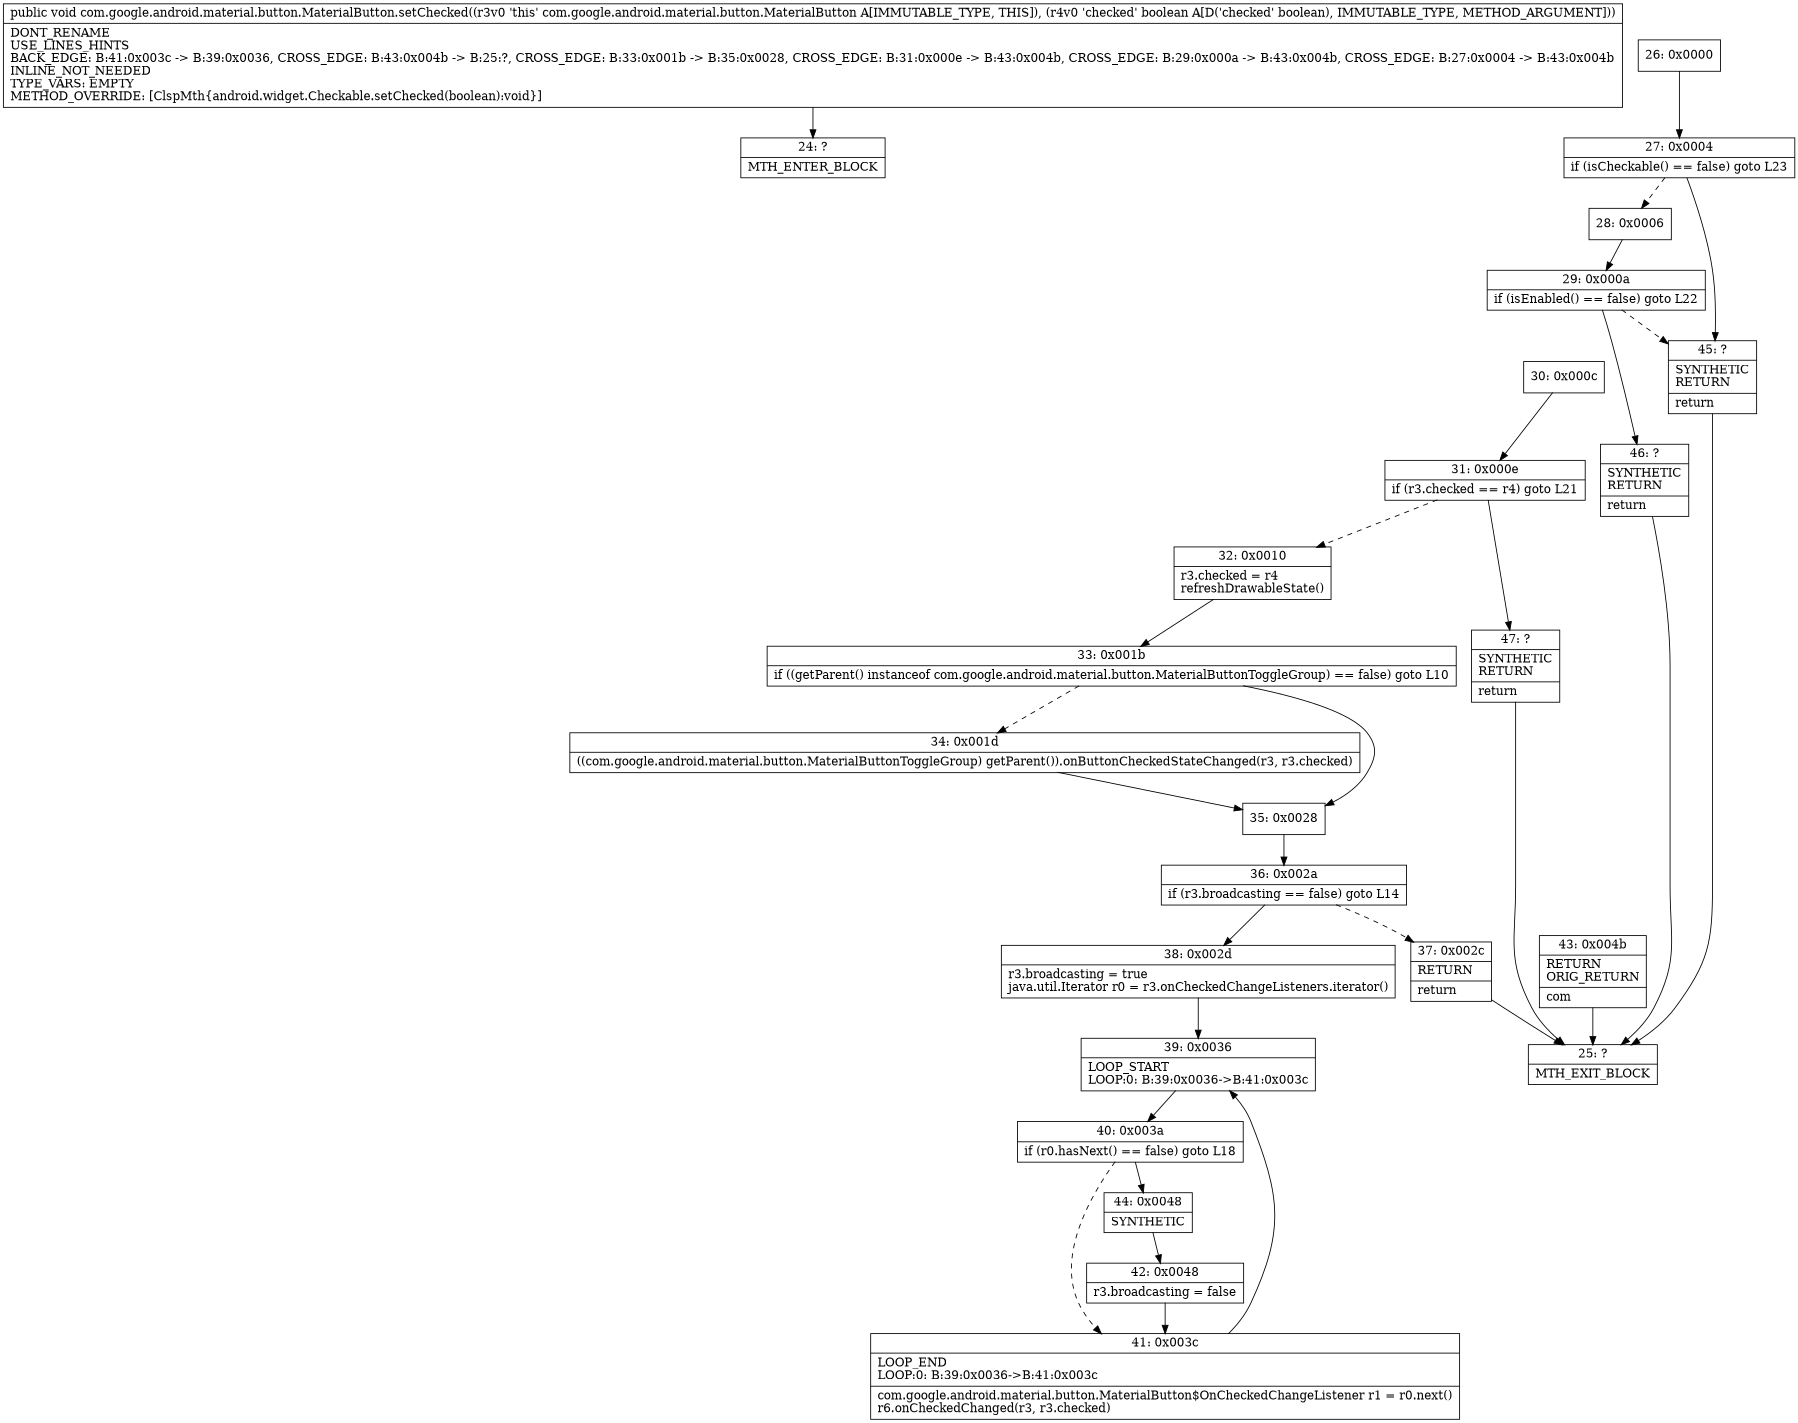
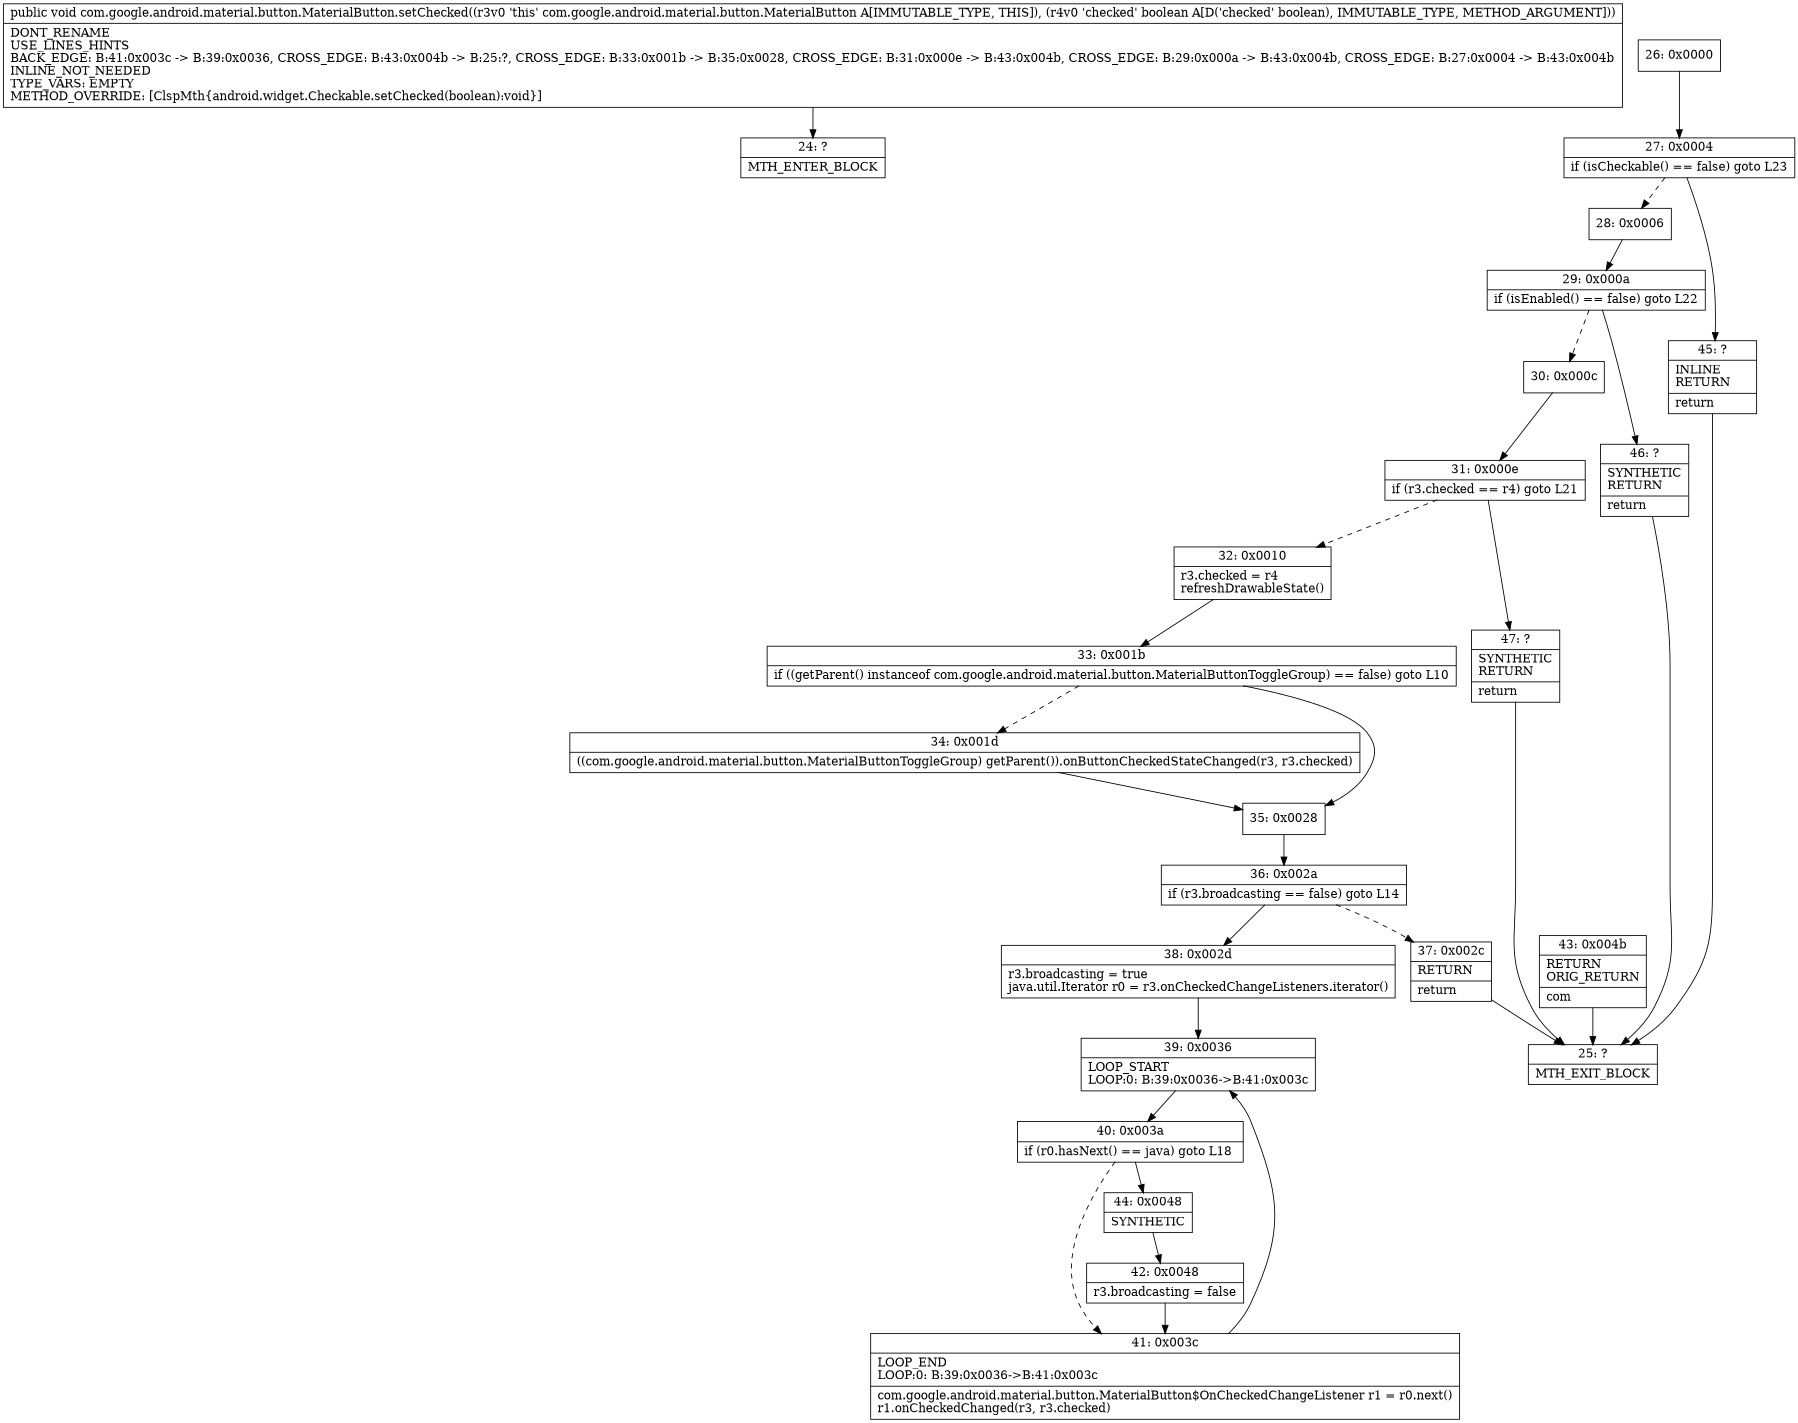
edge "29: 0x000a" -> "45: ?": now "29: 0x000a" -> "30: 0x000c"
node "45: ?": text "SYNTHETIC" -> "INLINE"
node "40: 0x003a": text "if (r0.hasNext() == false) goto L18" -> "if (r0.hasNext() == java) goto L18"
node "41: 0x003c": text "r6.onCheckedChanged(r3, r3.checked)" -> "r1.onCheckedChanged(r3, r3.checked)"
